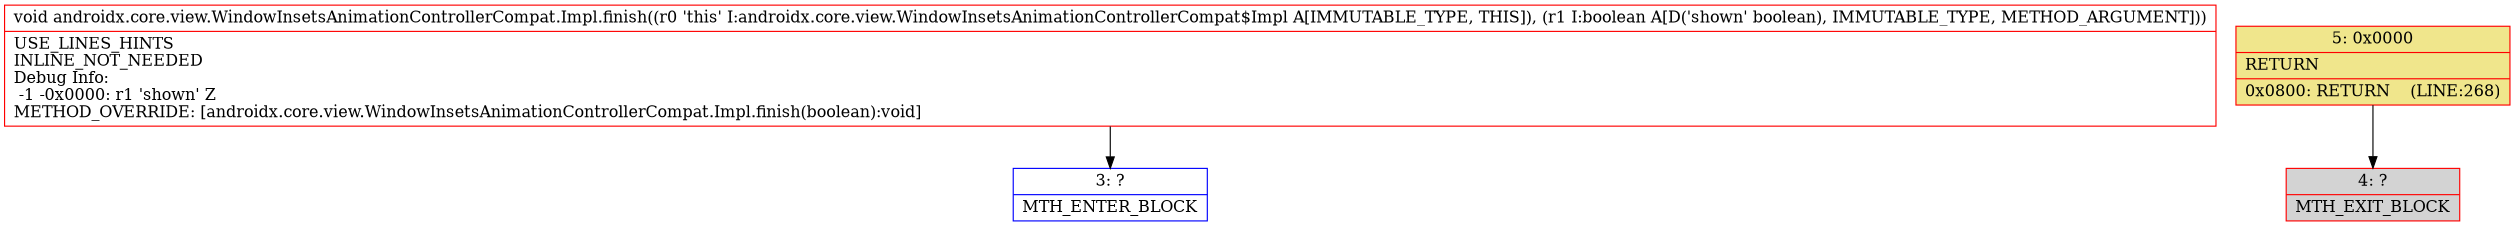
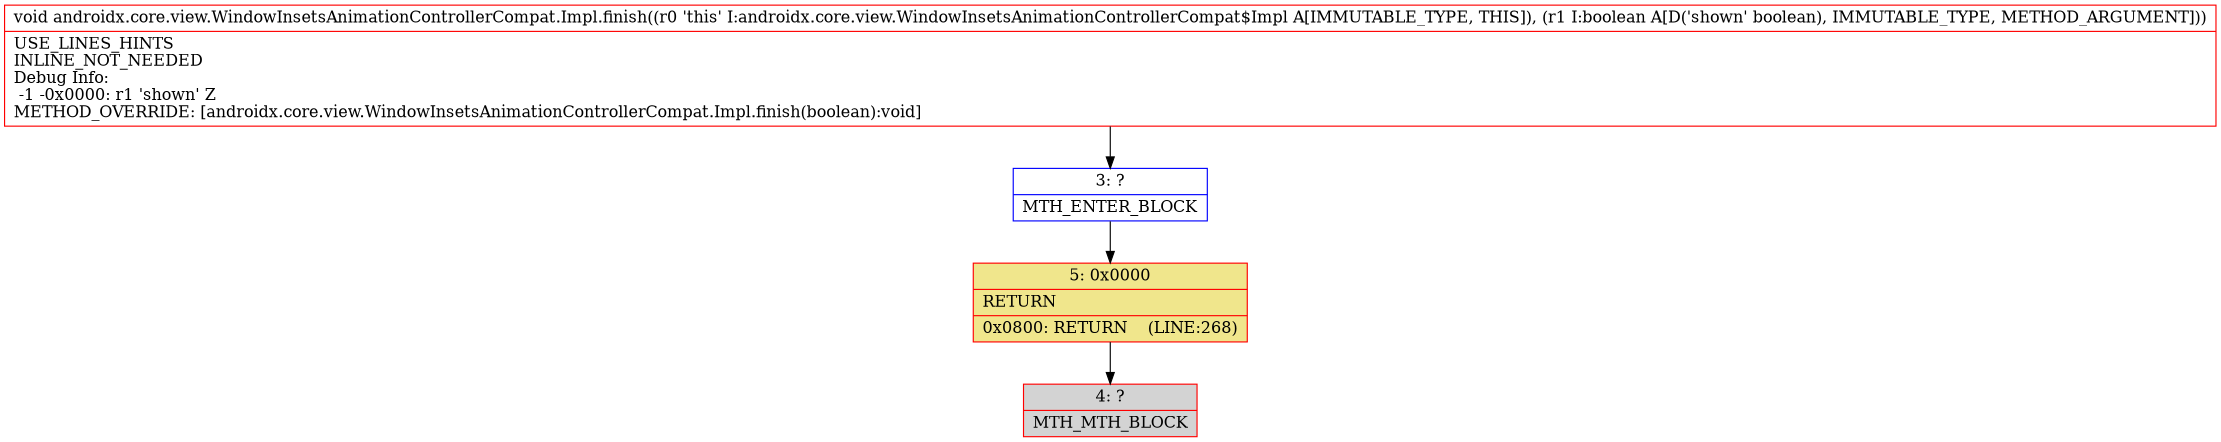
node "4: ?": text "MTH_EXIT_BLOCK" -> "MTH_MTH_BLOCK"
edge "3: ?" -> "5: 0x0000": added
